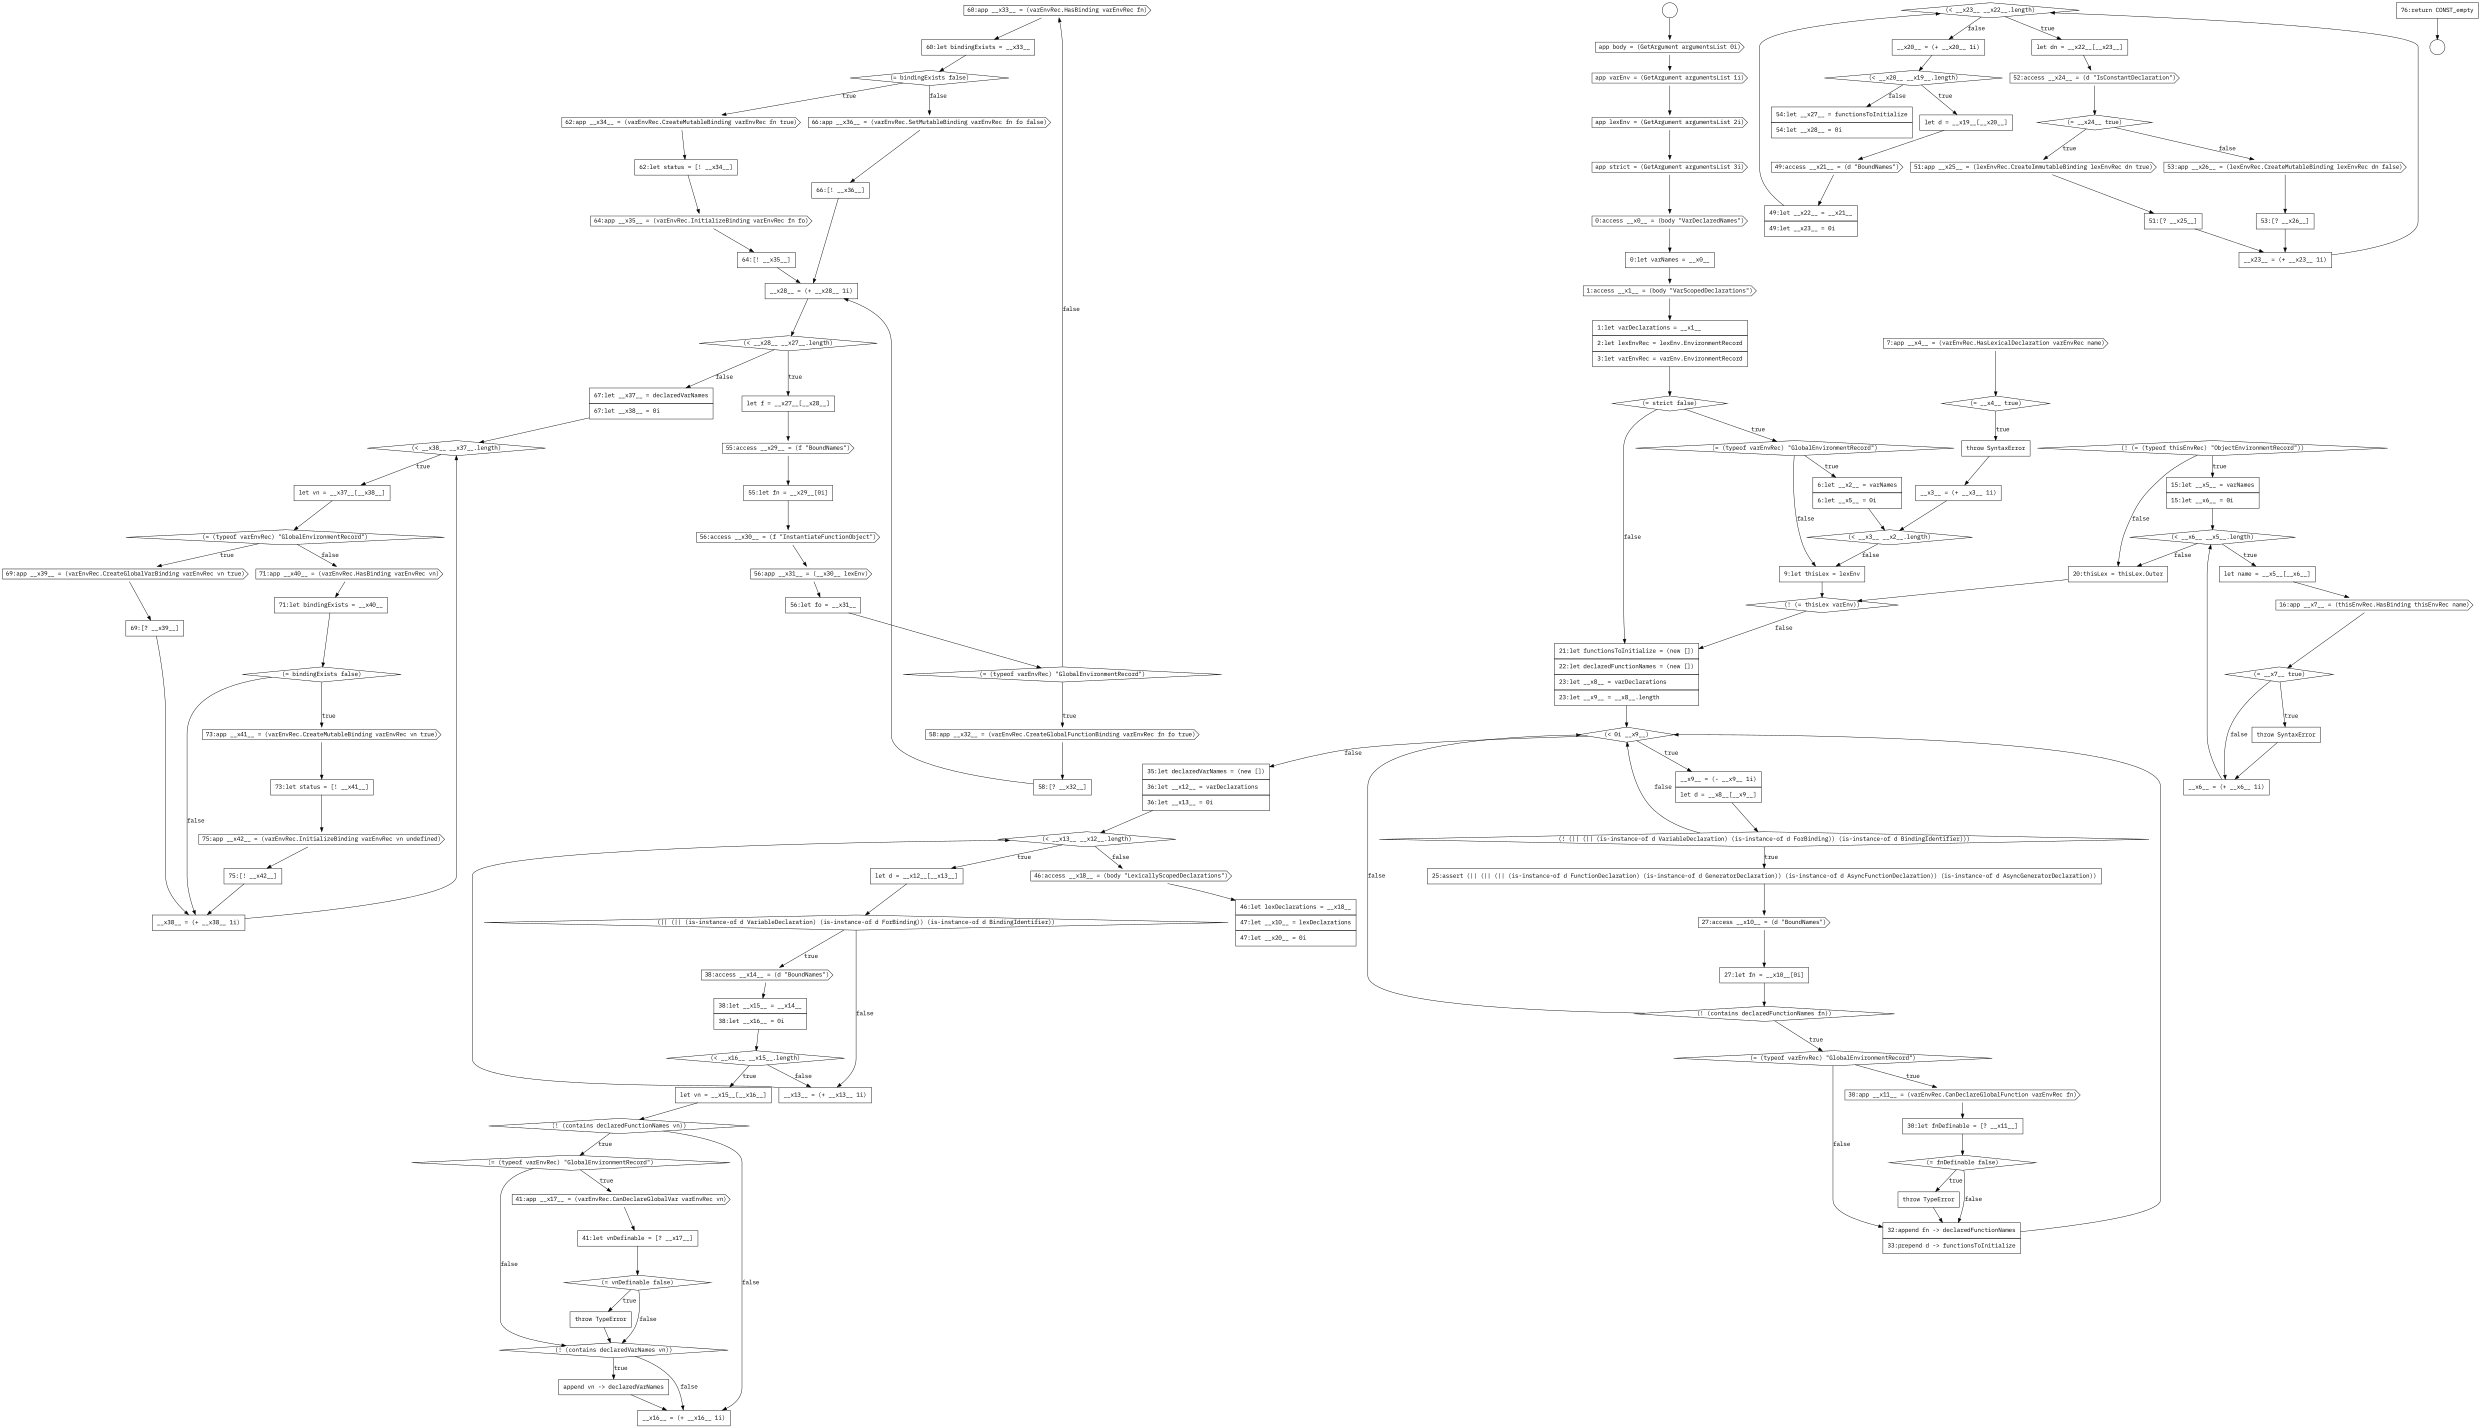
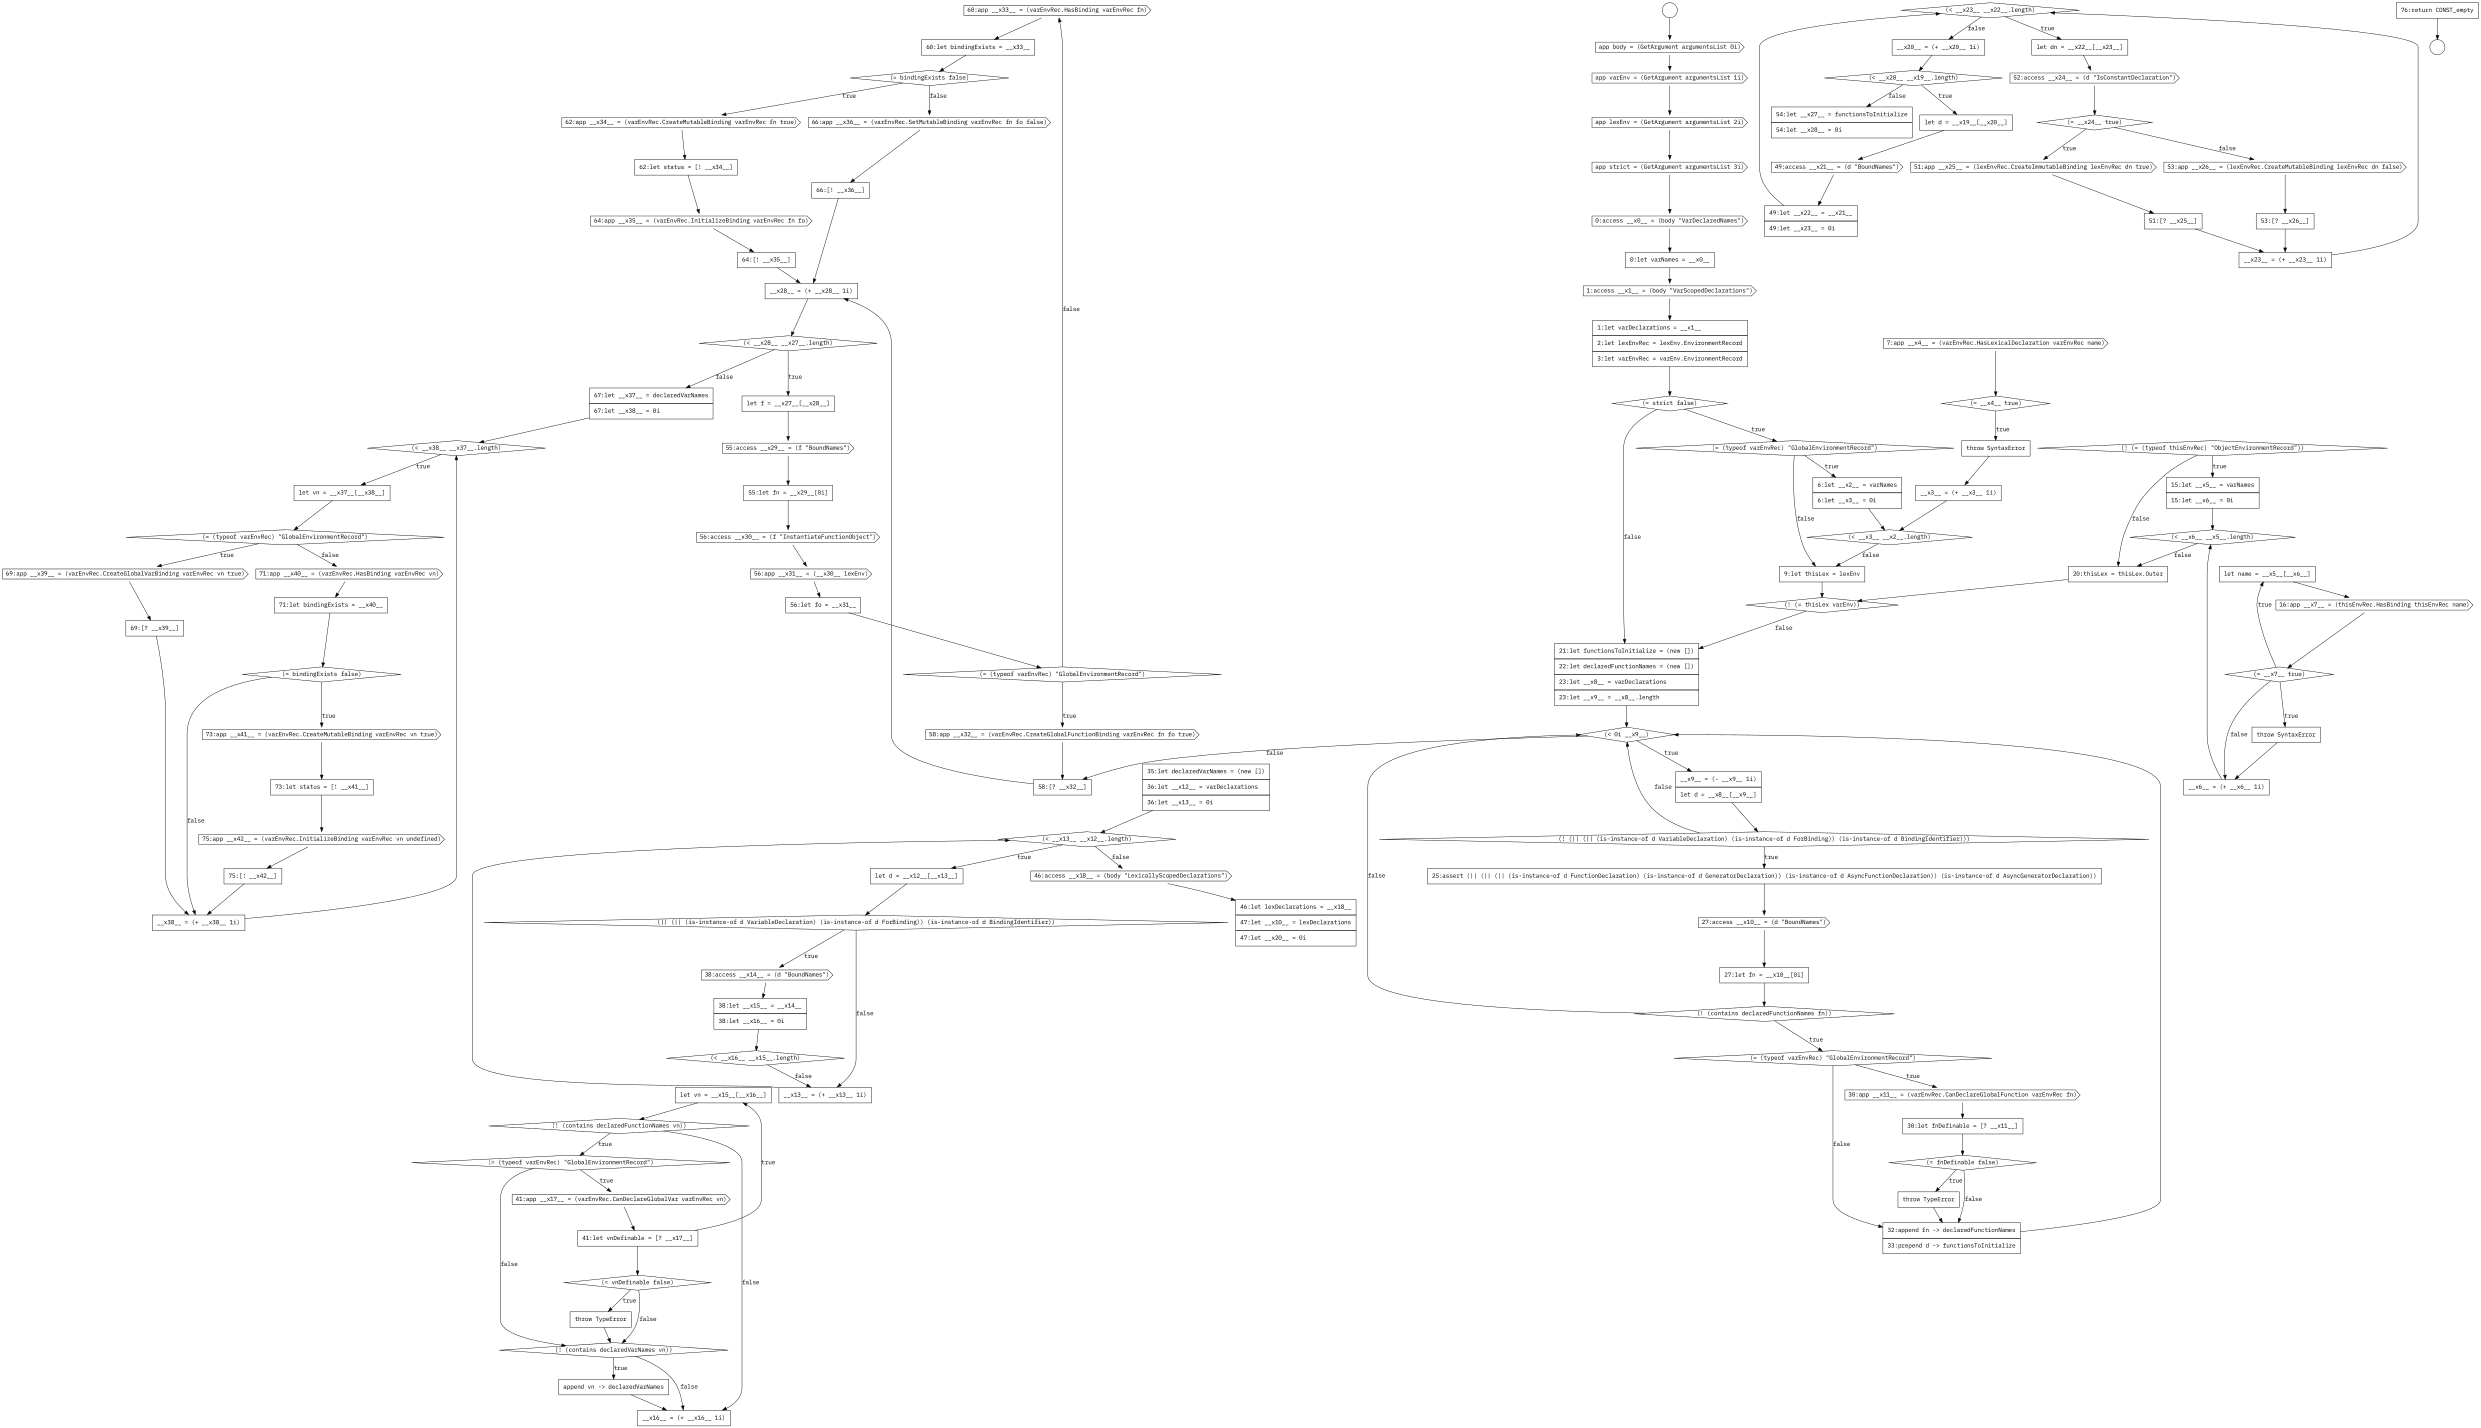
node "6:let __x2__ = varNames": text "6:let __x5__ = 0i" -> "6:let __x3__ = 0i"
edge "(< __x6__ __x5__.length)" -> "let name = __x5__[__x6__]": now "(= __x7__ true)" -> "let name = __x5__[__x6__]"
edge "(< 0i __x9__)" -> "35:let declaredVarNames = (new [])": now "(< 0i __x9__)" -> "58:[? __x32__]"
edge "(< __x16__ __x15__.length)" -> "let vn = __x15__[__x16__]": now "41:let vnDefinable = [? __x17__]" -> "let vn = __x15__[__x16__]"
